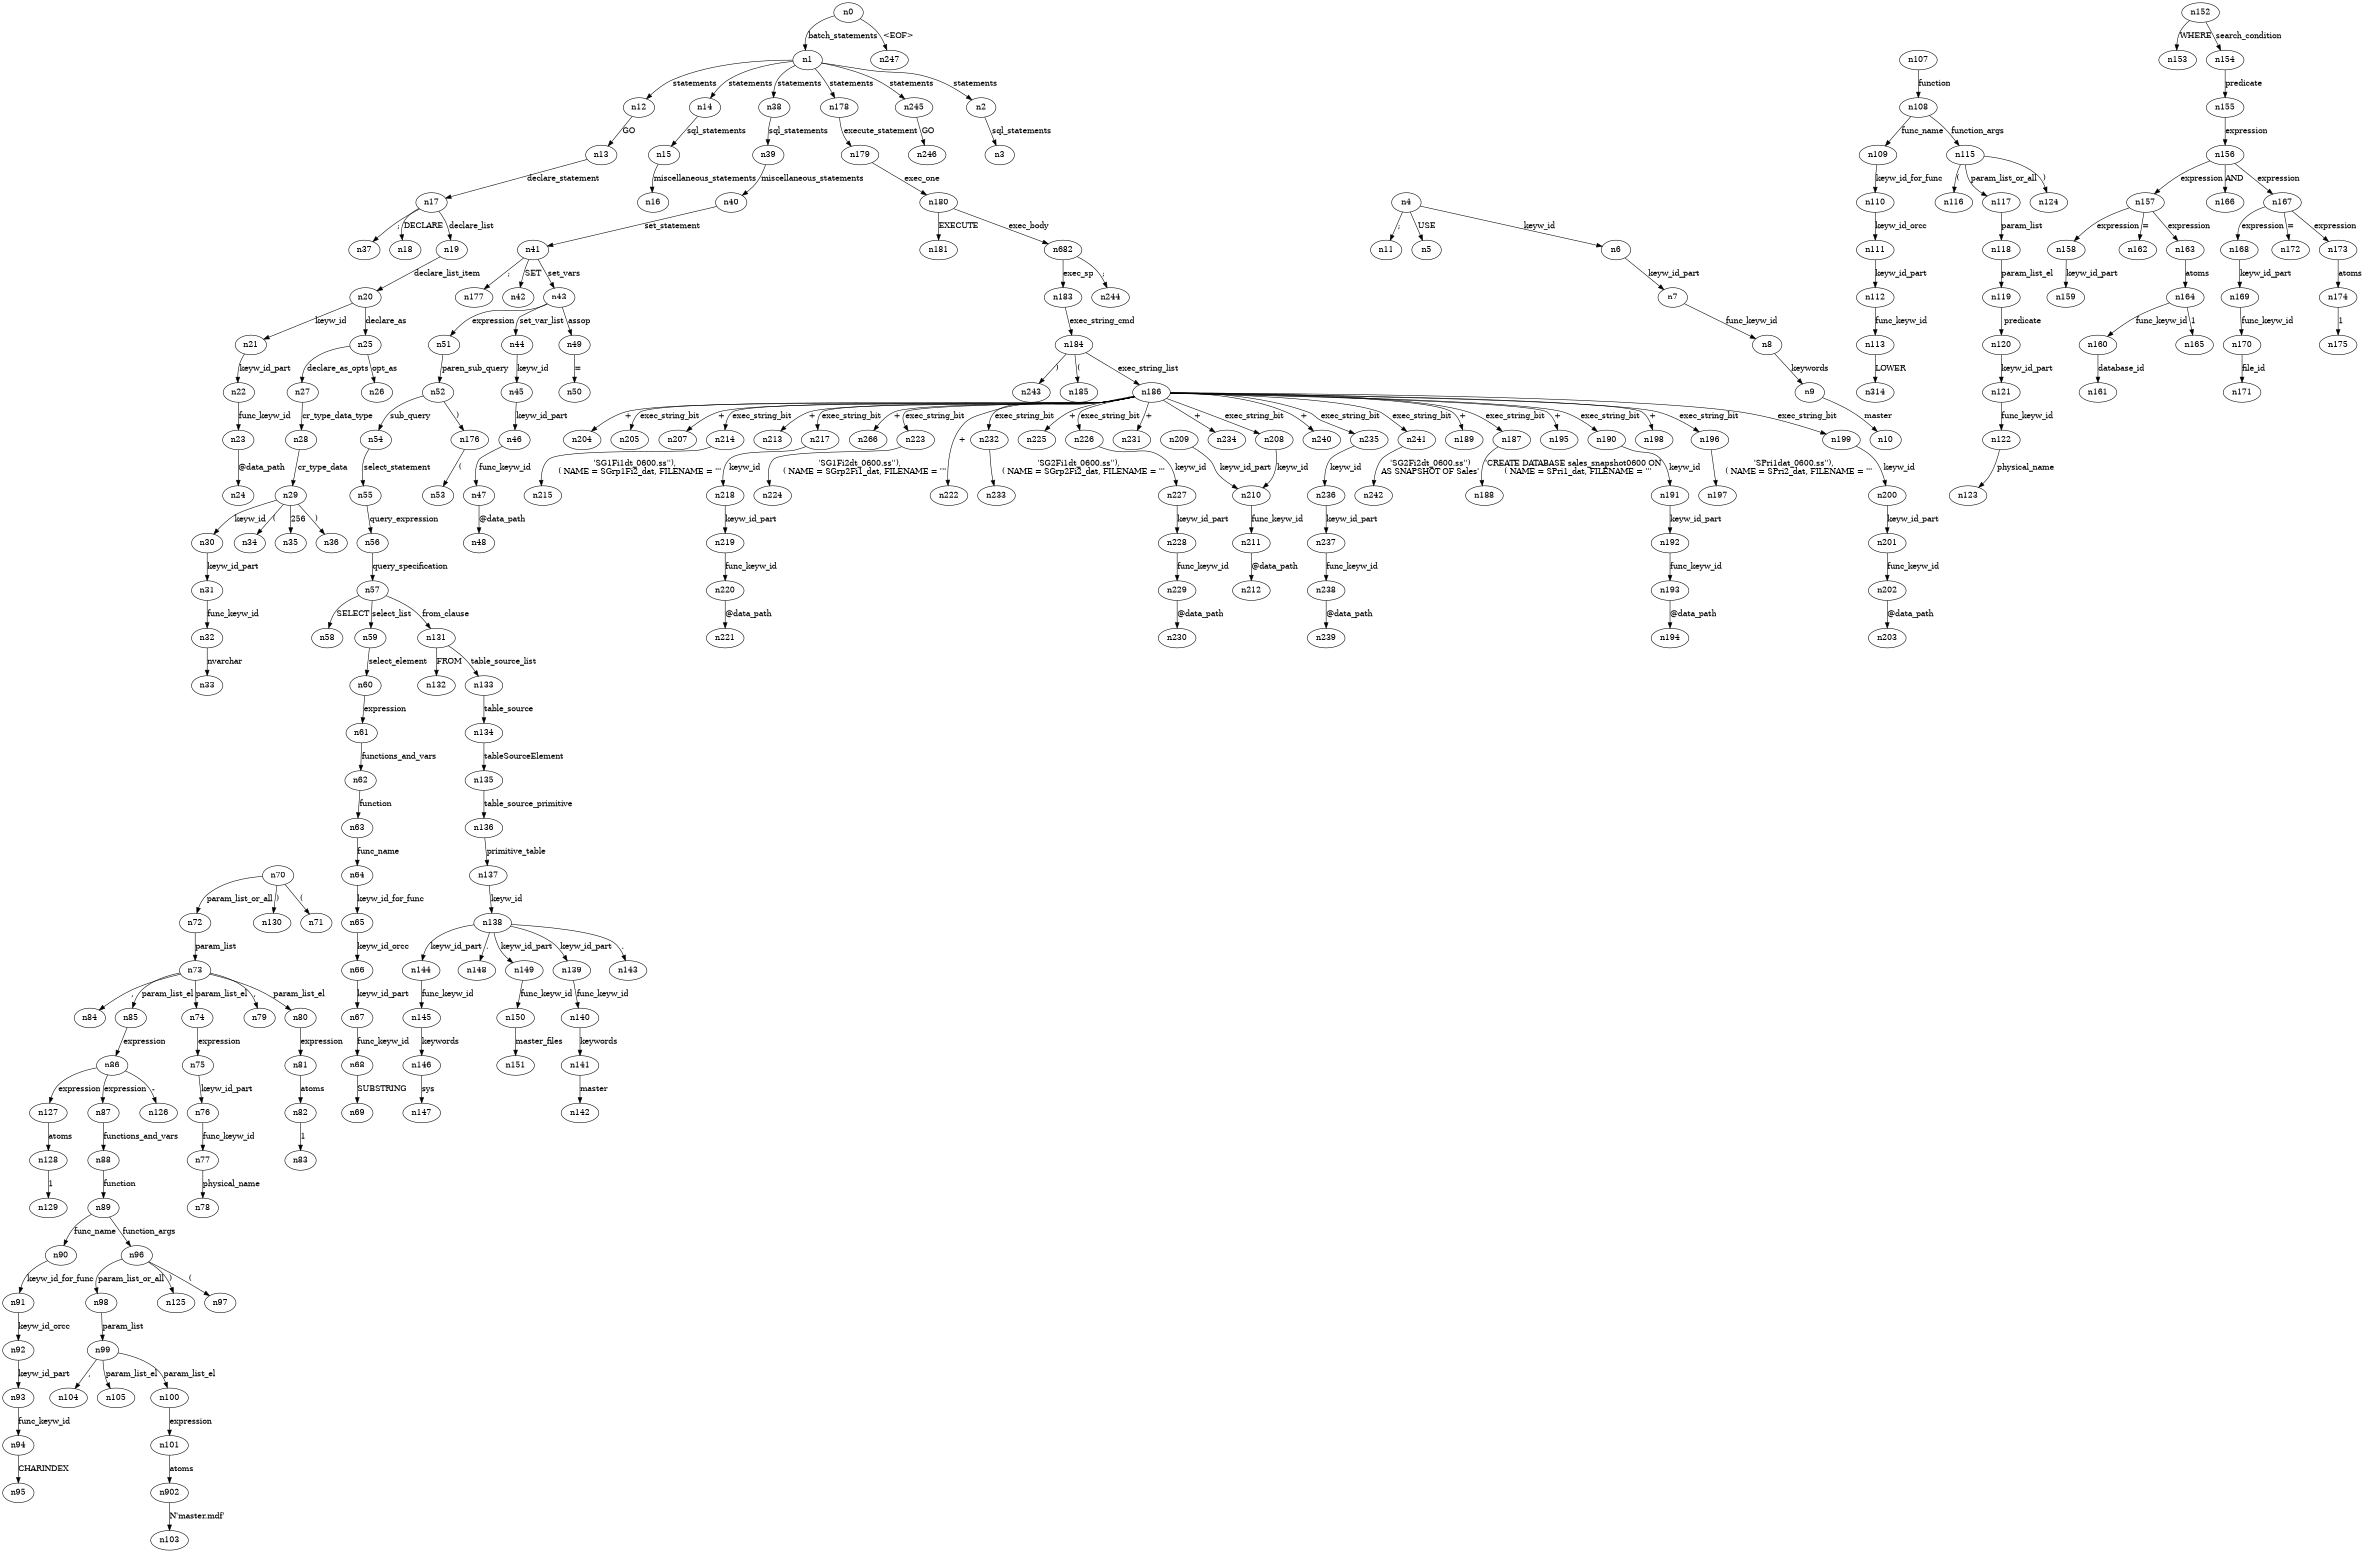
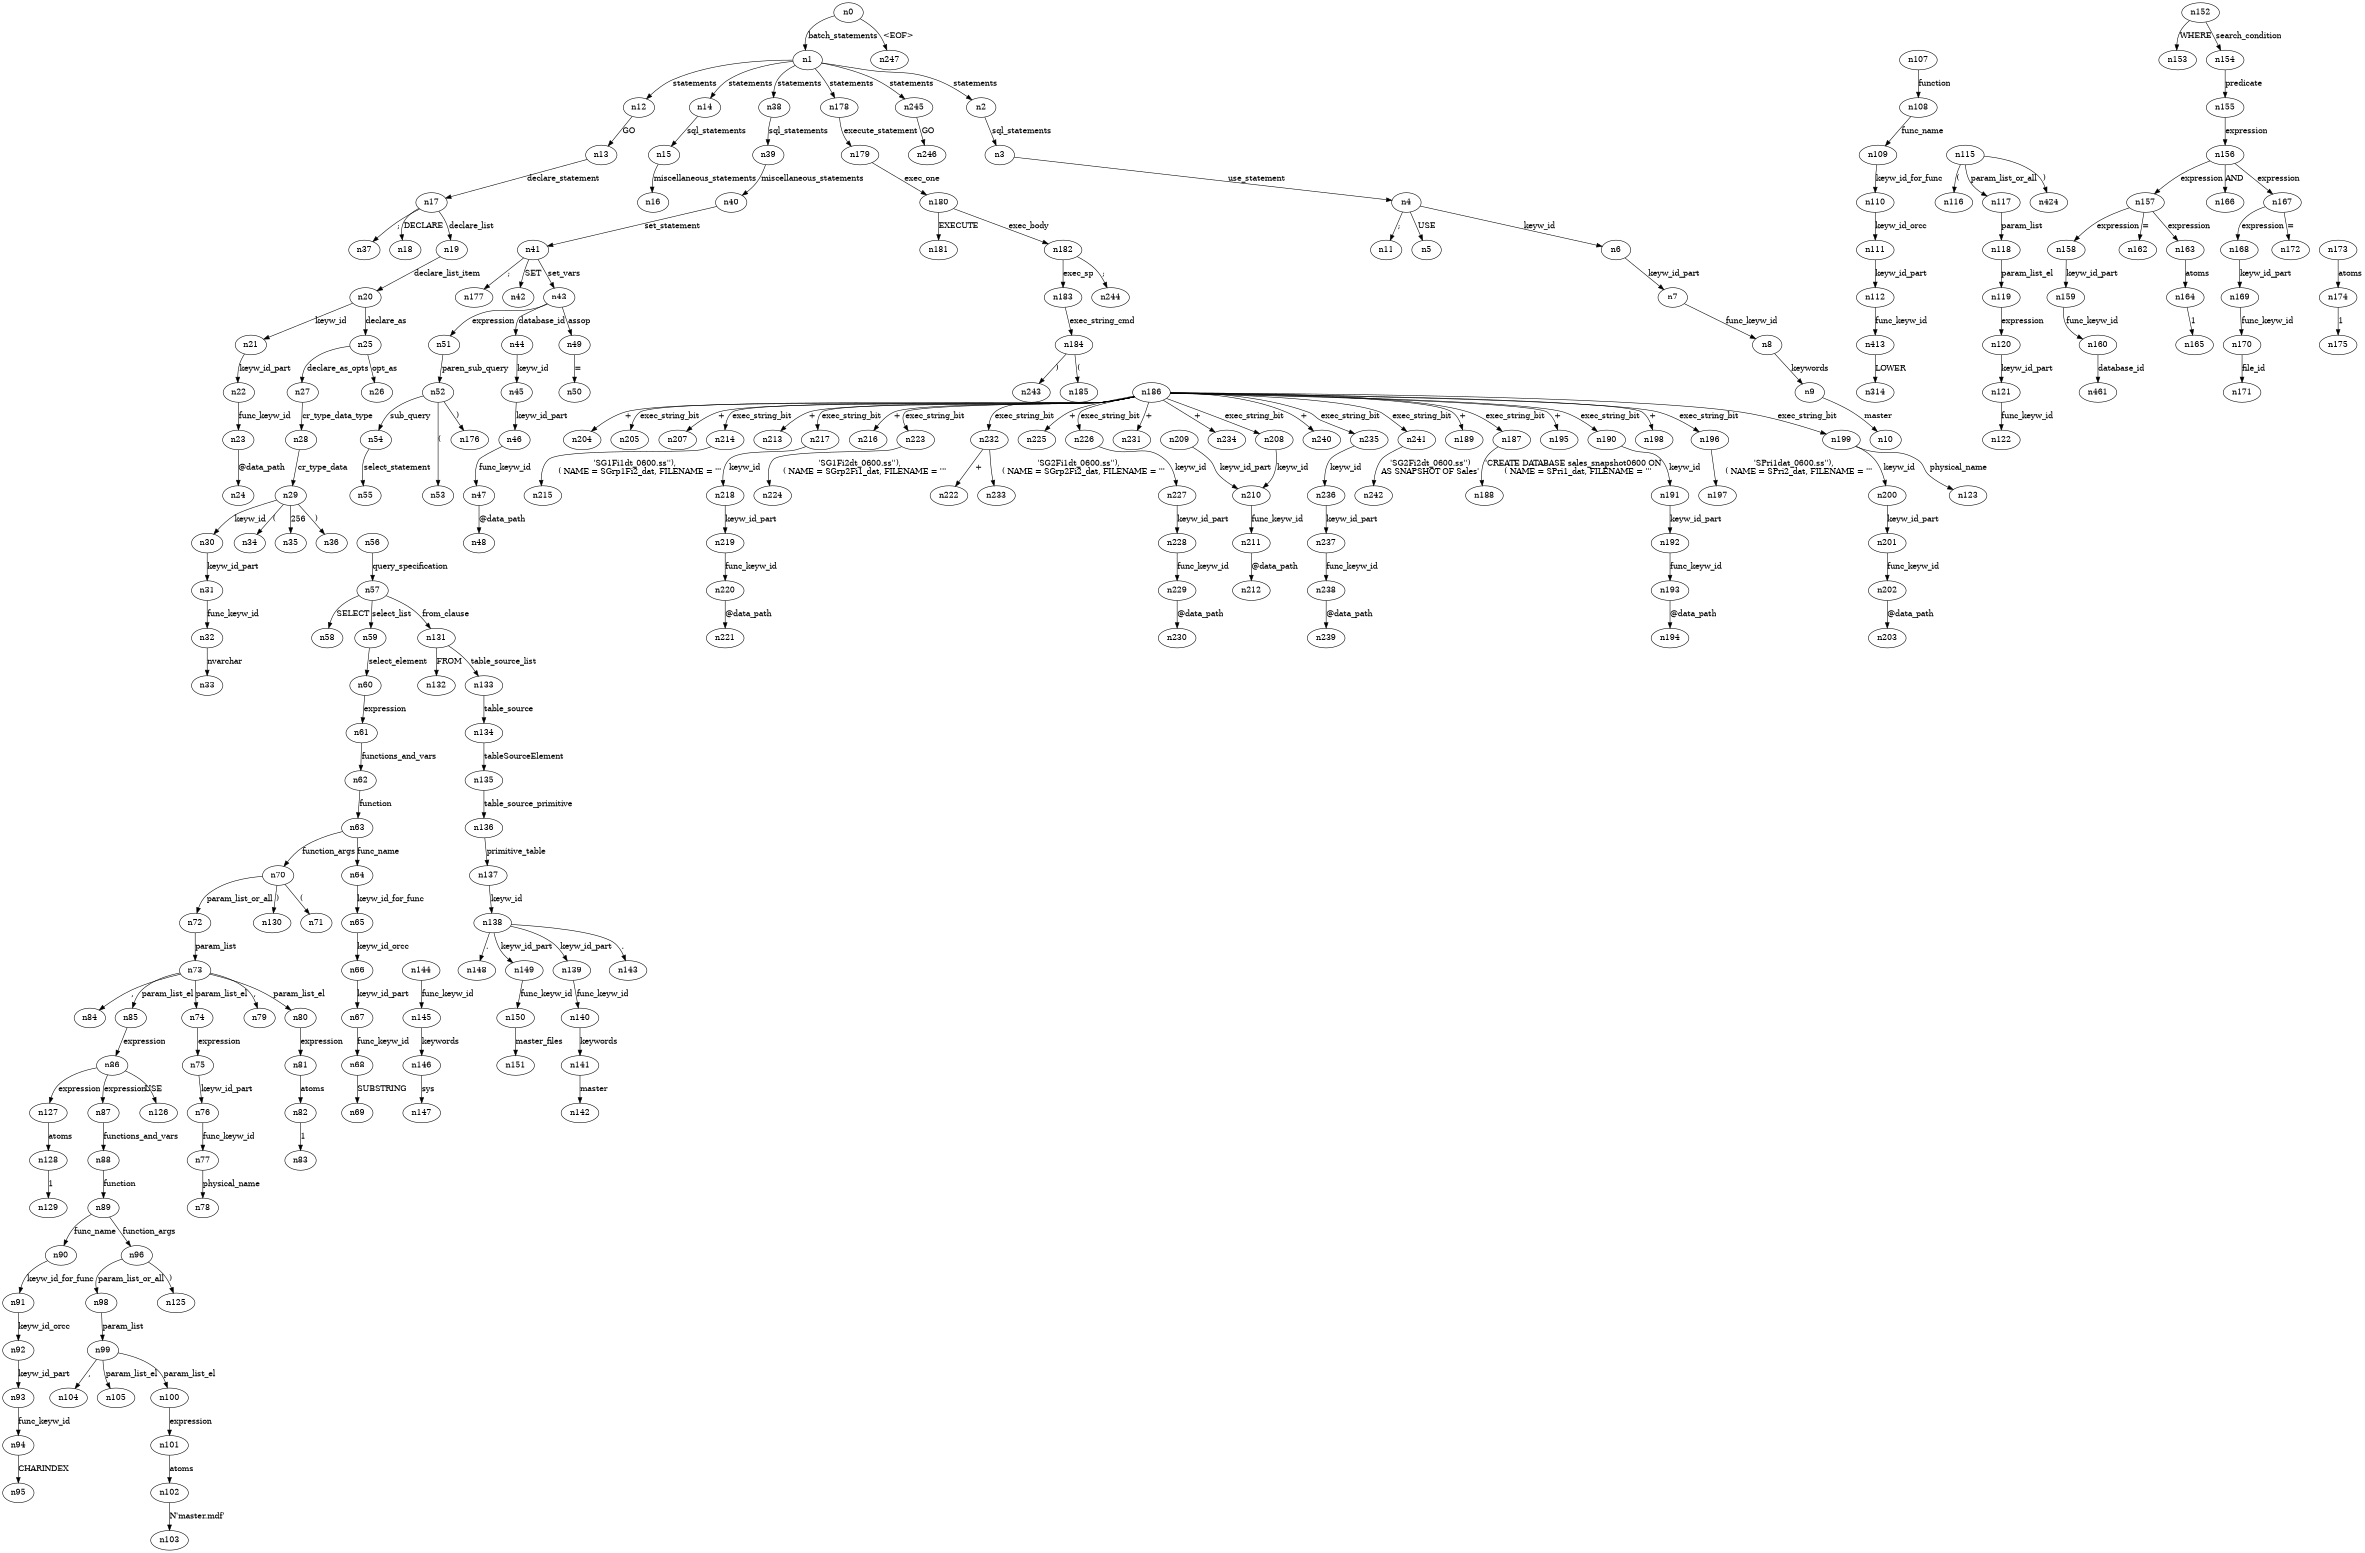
edge "n108" -> "n115": removed, label "function_args"
edge "n3" -> "n4": added, label "use_statement"
node "n124": label "n124" -> "n424"
edge "n167" -> "n173": removed, label "expression"
node "n682": label "n682" -> "n182"
edge "n164" -> "n160": now "n159" -> "n160"
edge "n43" -> "n44": label "set_var_list" -> "database_id"
edge "n119" -> "n120": label "predicate" -> "expression"
node "n113": label "n113" -> "n413"
edge "n184" -> "n186": removed, label "exec_string_list"
node "n161": label "n161" -> "n461"
edge "n186" -> "n222": now "n232" -> "n222"
node "n266": label "n266" -> "n216"
edge "n176" -> "n53": now "n52" -> "n53"
edge "n122" -> "n123": now "n199" -> "n123"
edge "n55" -> "n56": removed, label "query_expression"
edge "n63" -> "n70": added, label "function_args"
edge "n138" -> "n144": removed, label "keyw_id_part"
edge "n86" -> "n126": label "-" -> "USE"
node "n97": removed
node "n902": label "n902" -> "n102"
